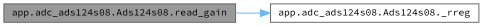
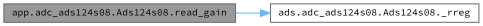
node "app.adc_ads124s08.Ads124s08._rreg": label "app.adc_ads124s08.Ads124s08._rreg" -> "ads.adc_ads124s08.Ads124s08._rreg"
